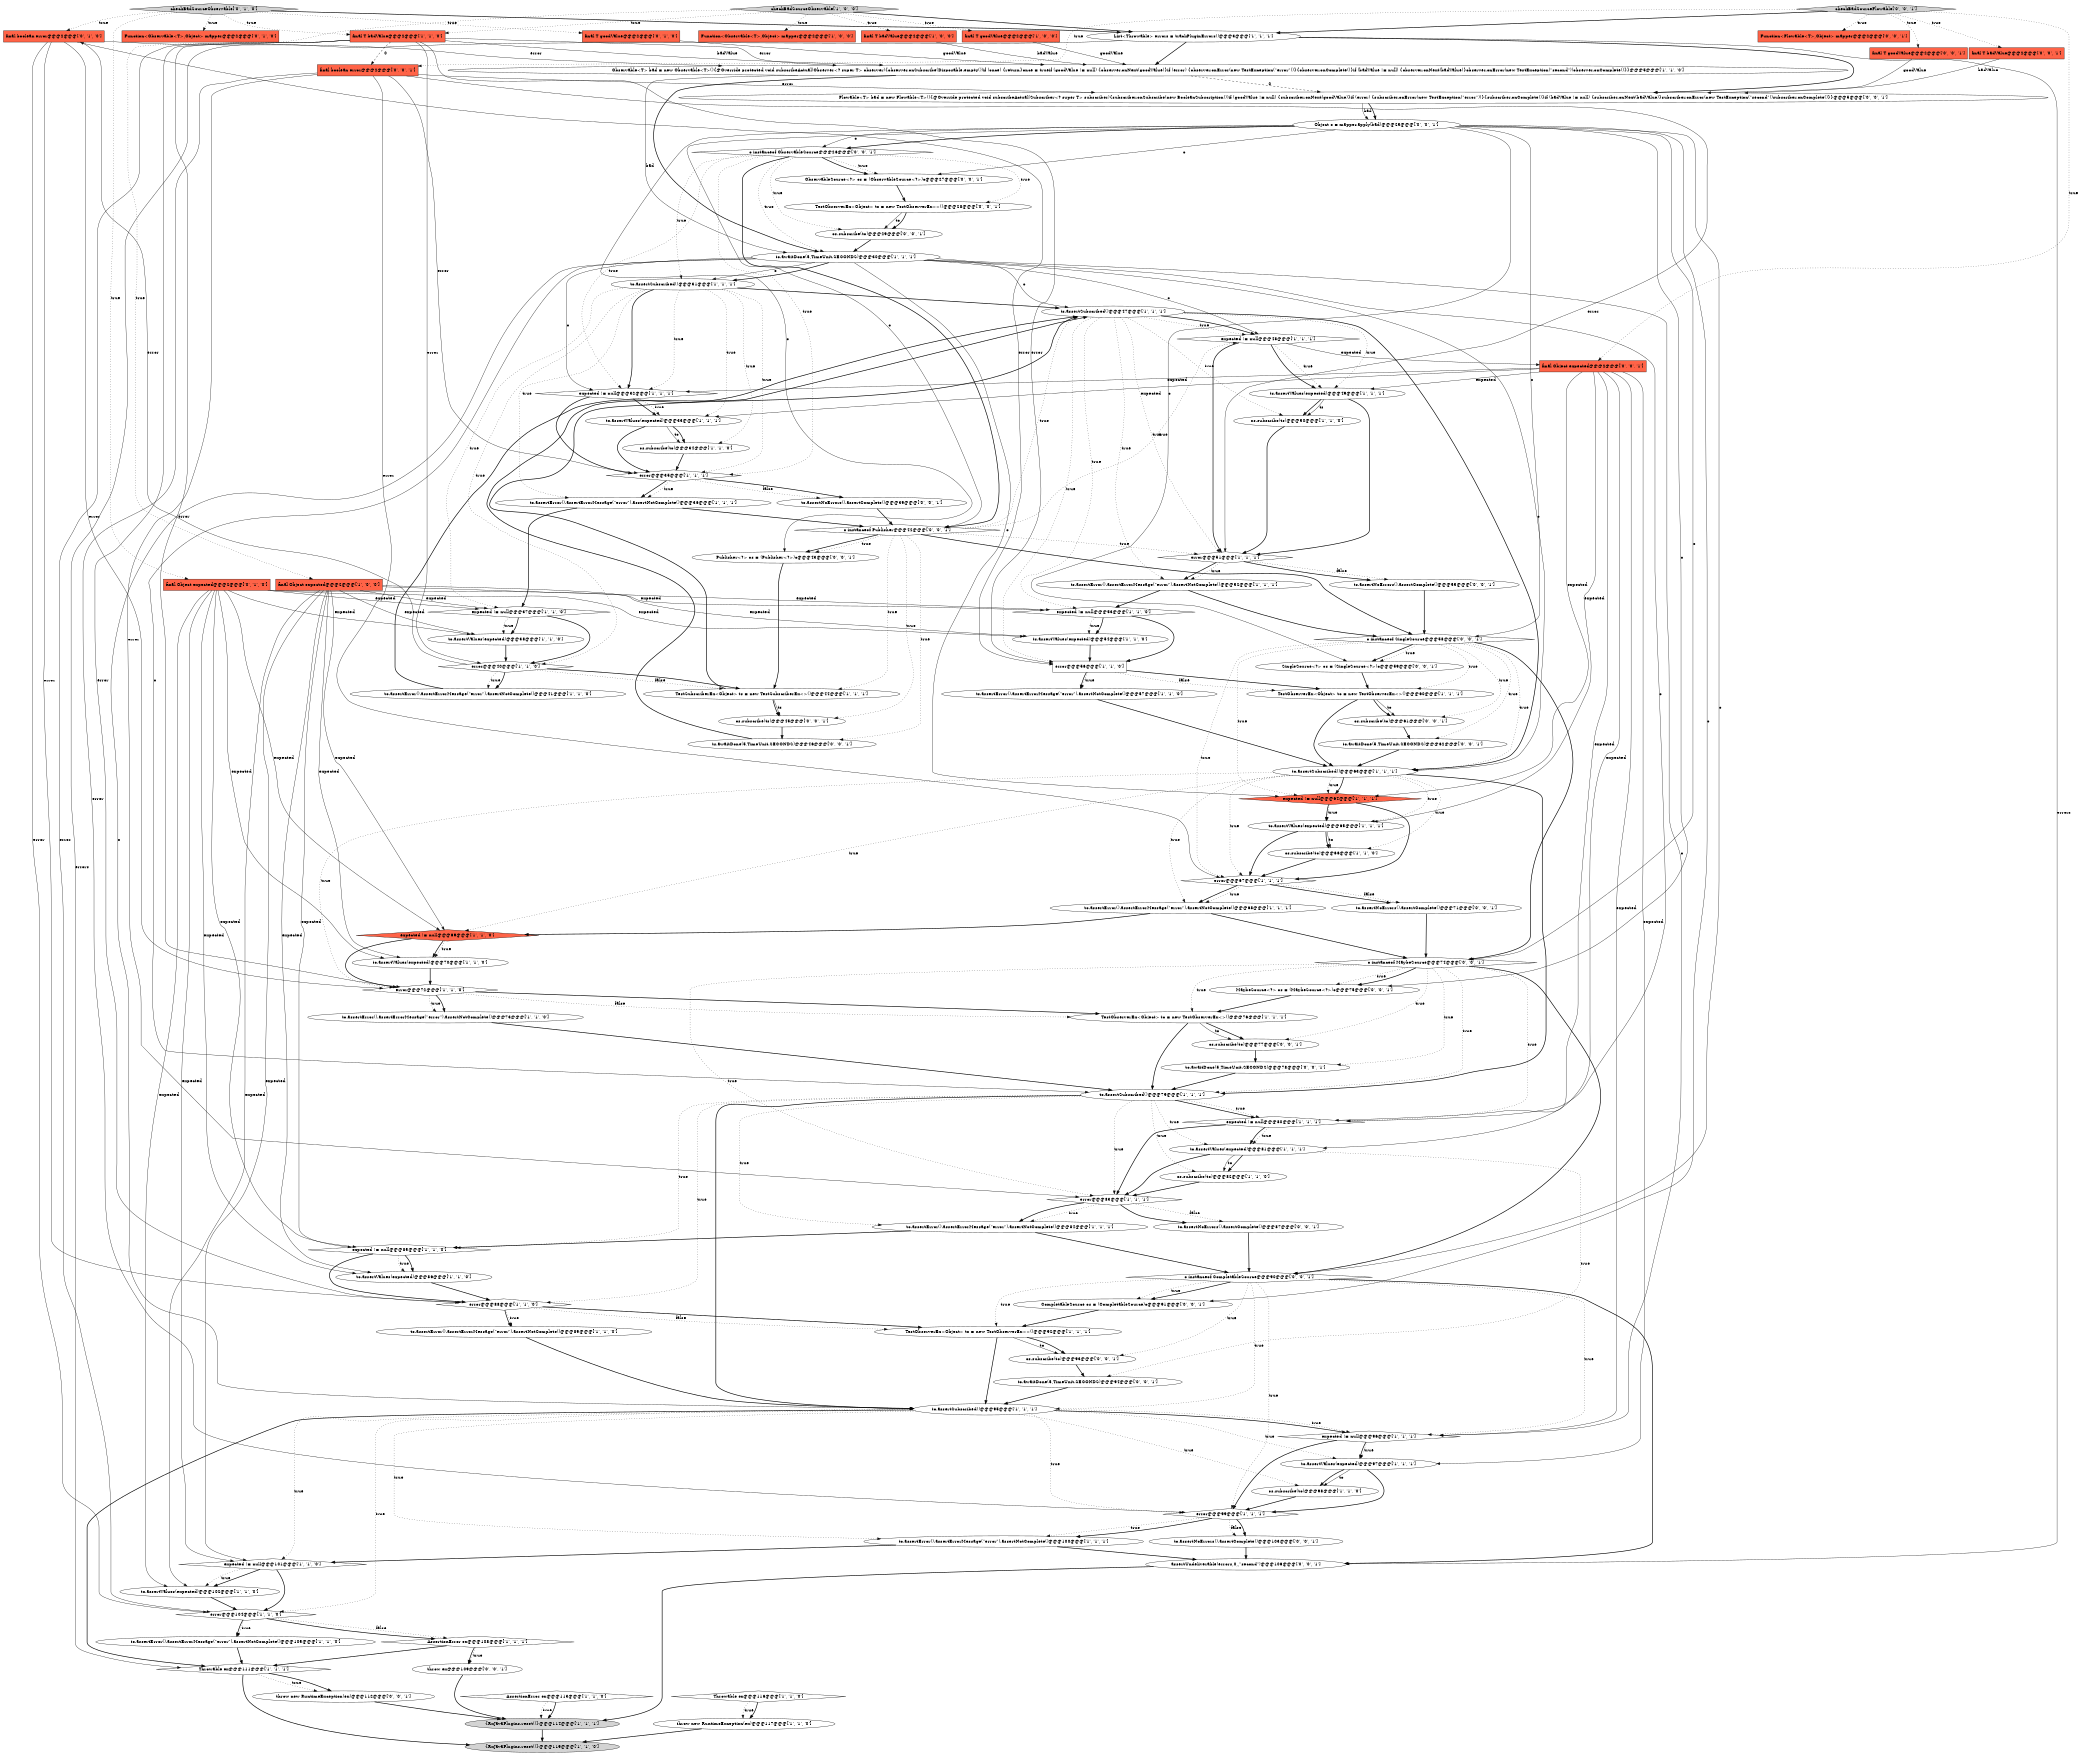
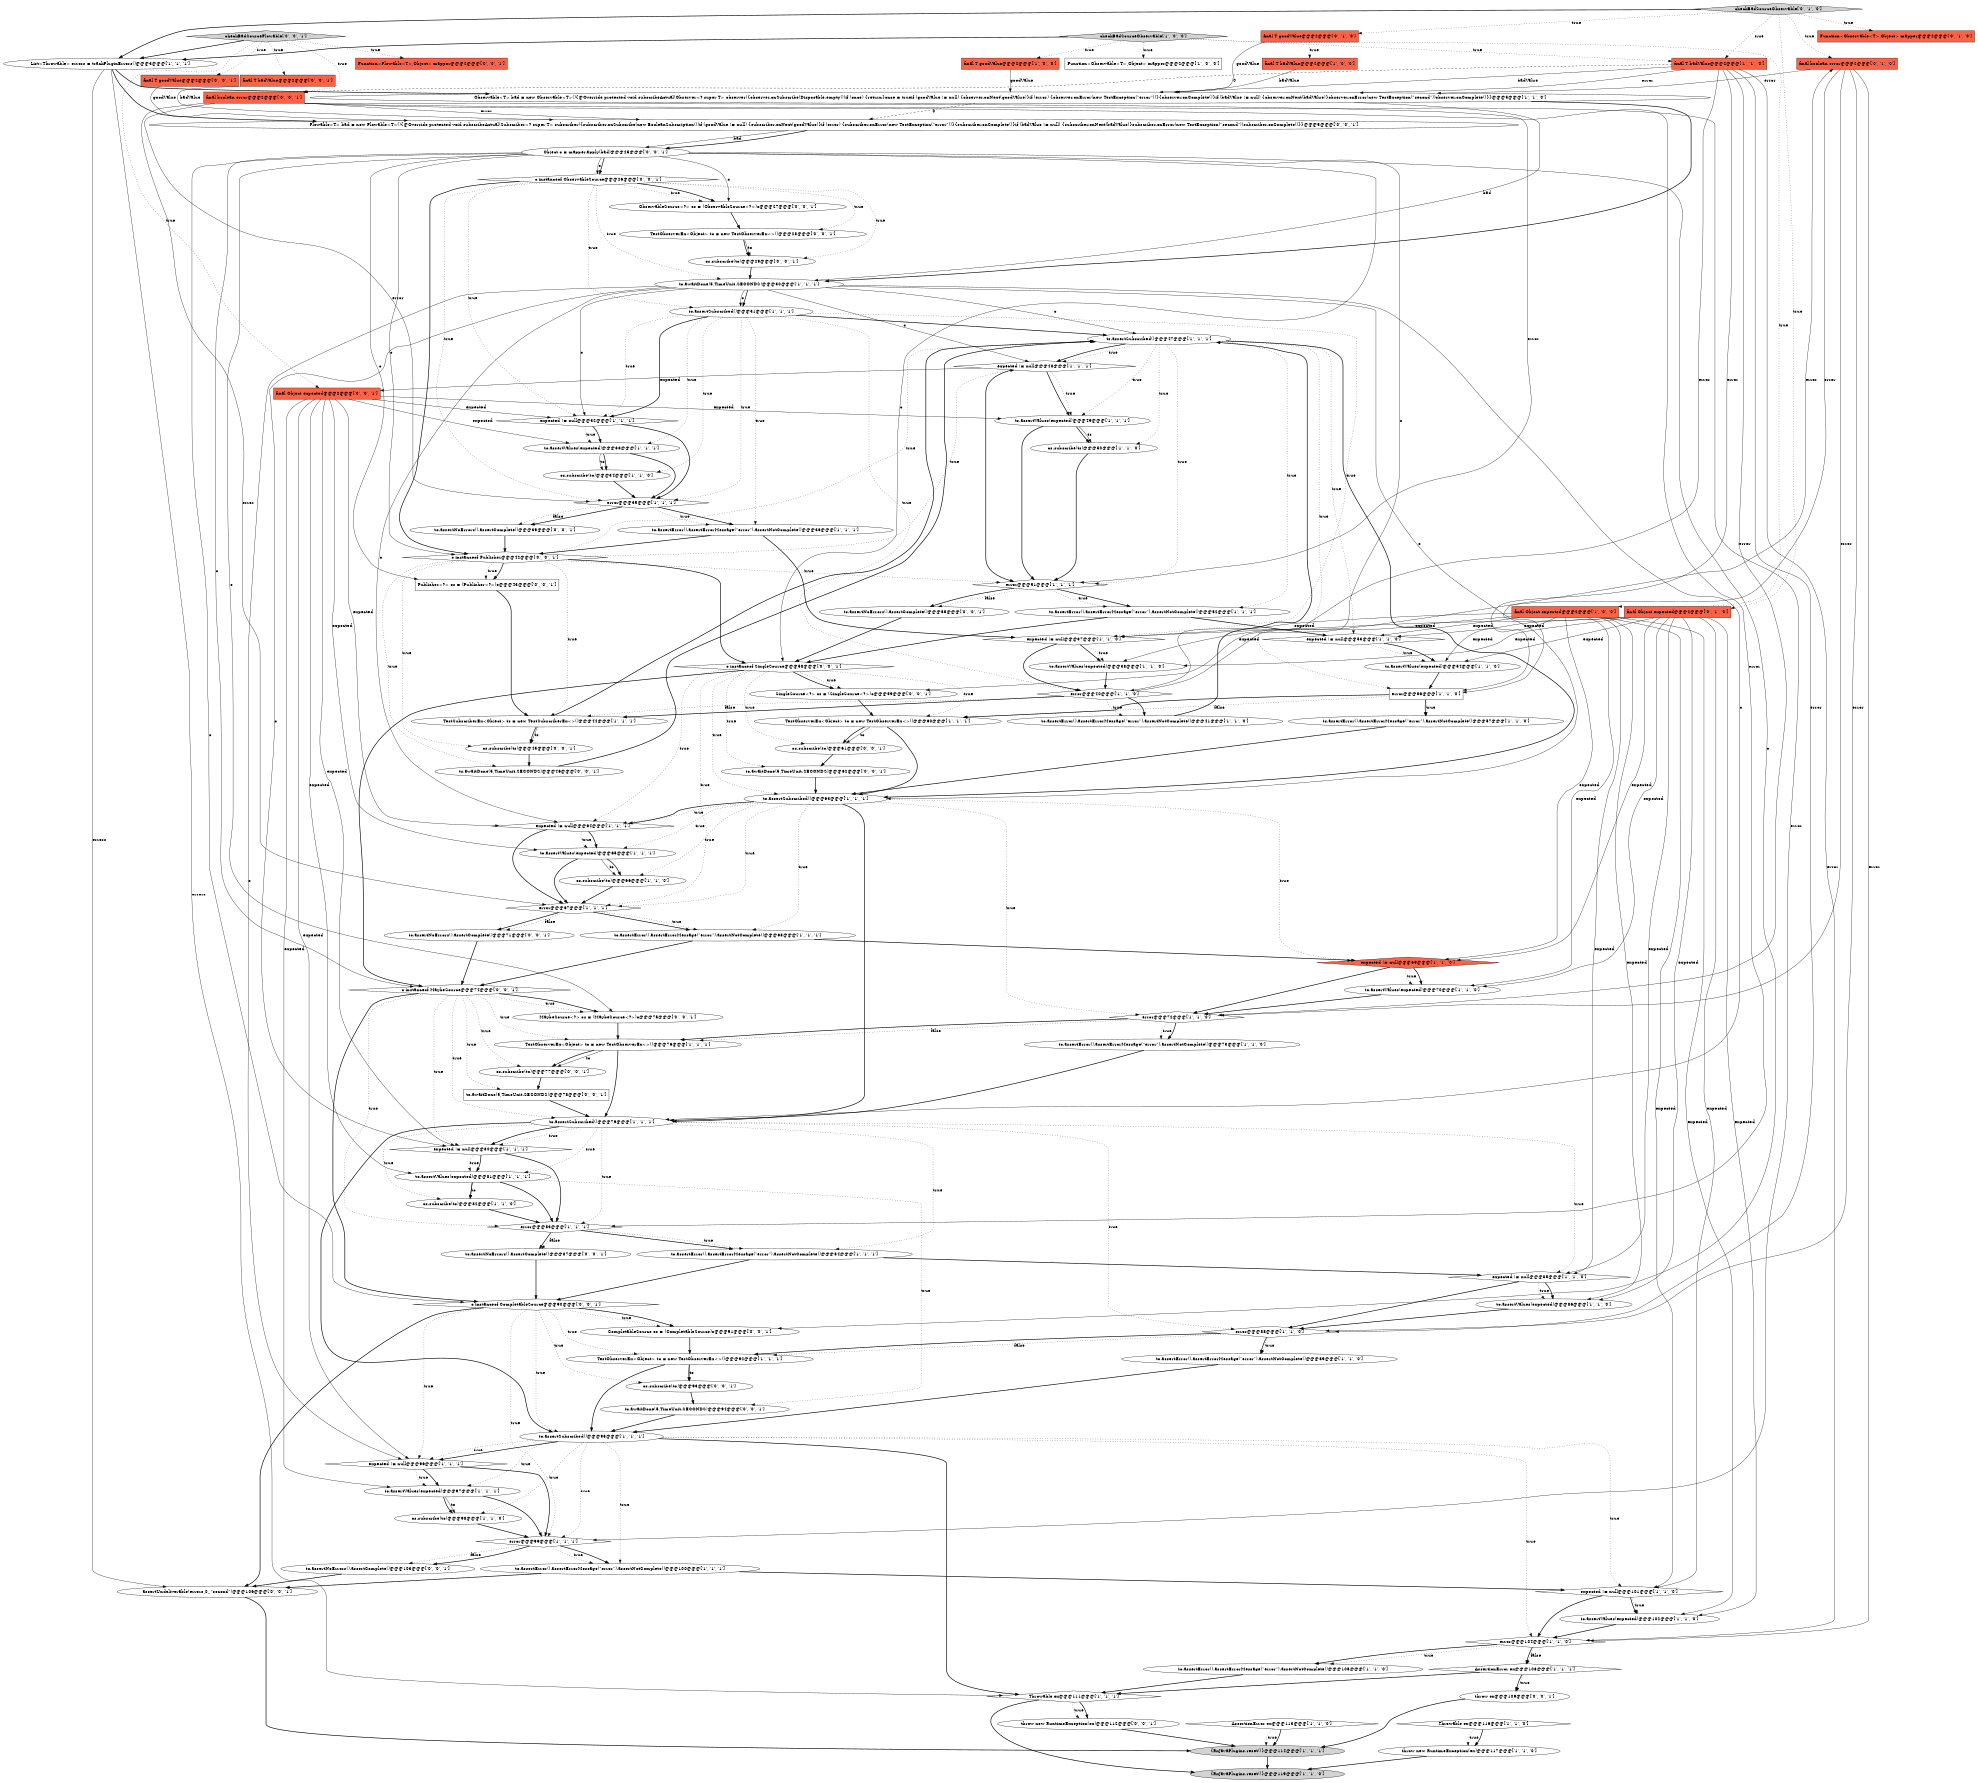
edge "checkBadSourceObservable['1', '0', '0']" -> "final T badValue@@@2@@@['1', '0', '0']": now "final T goodValue@@@2@@@['0', '1', '0']" -> "final T badValue@@@2@@@['1', '0', '0']"
node "Function<Observable<T>,Object> mapper@@@2@@@['1', '0', '0']": fillcolor tomato -> white
node "Publisher<?> os = (Publisher<?>)o@@@43@@@['0', '0', '1']": shape ellipse -> box
edge "expected != null@@@53@@@['1', '1', '0']" -> "error@@@56@@@['1', '1', '0']": removed
node "expected != null@@@64@@@['1', '1', '1']": fillcolor tomato -> white
edge "to.awaitDone(5,TimeUnit.SECONDS)@@@30@@@['1', '1', '1']" -> "to.assertSubscribed()@@@95@@@['1', '1', '1']": removed, label "o"
node "to.awaitDone(5,TimeUnit.SECONDS)@@@78@@@['0', '0', '1']": shape ellipse -> box
